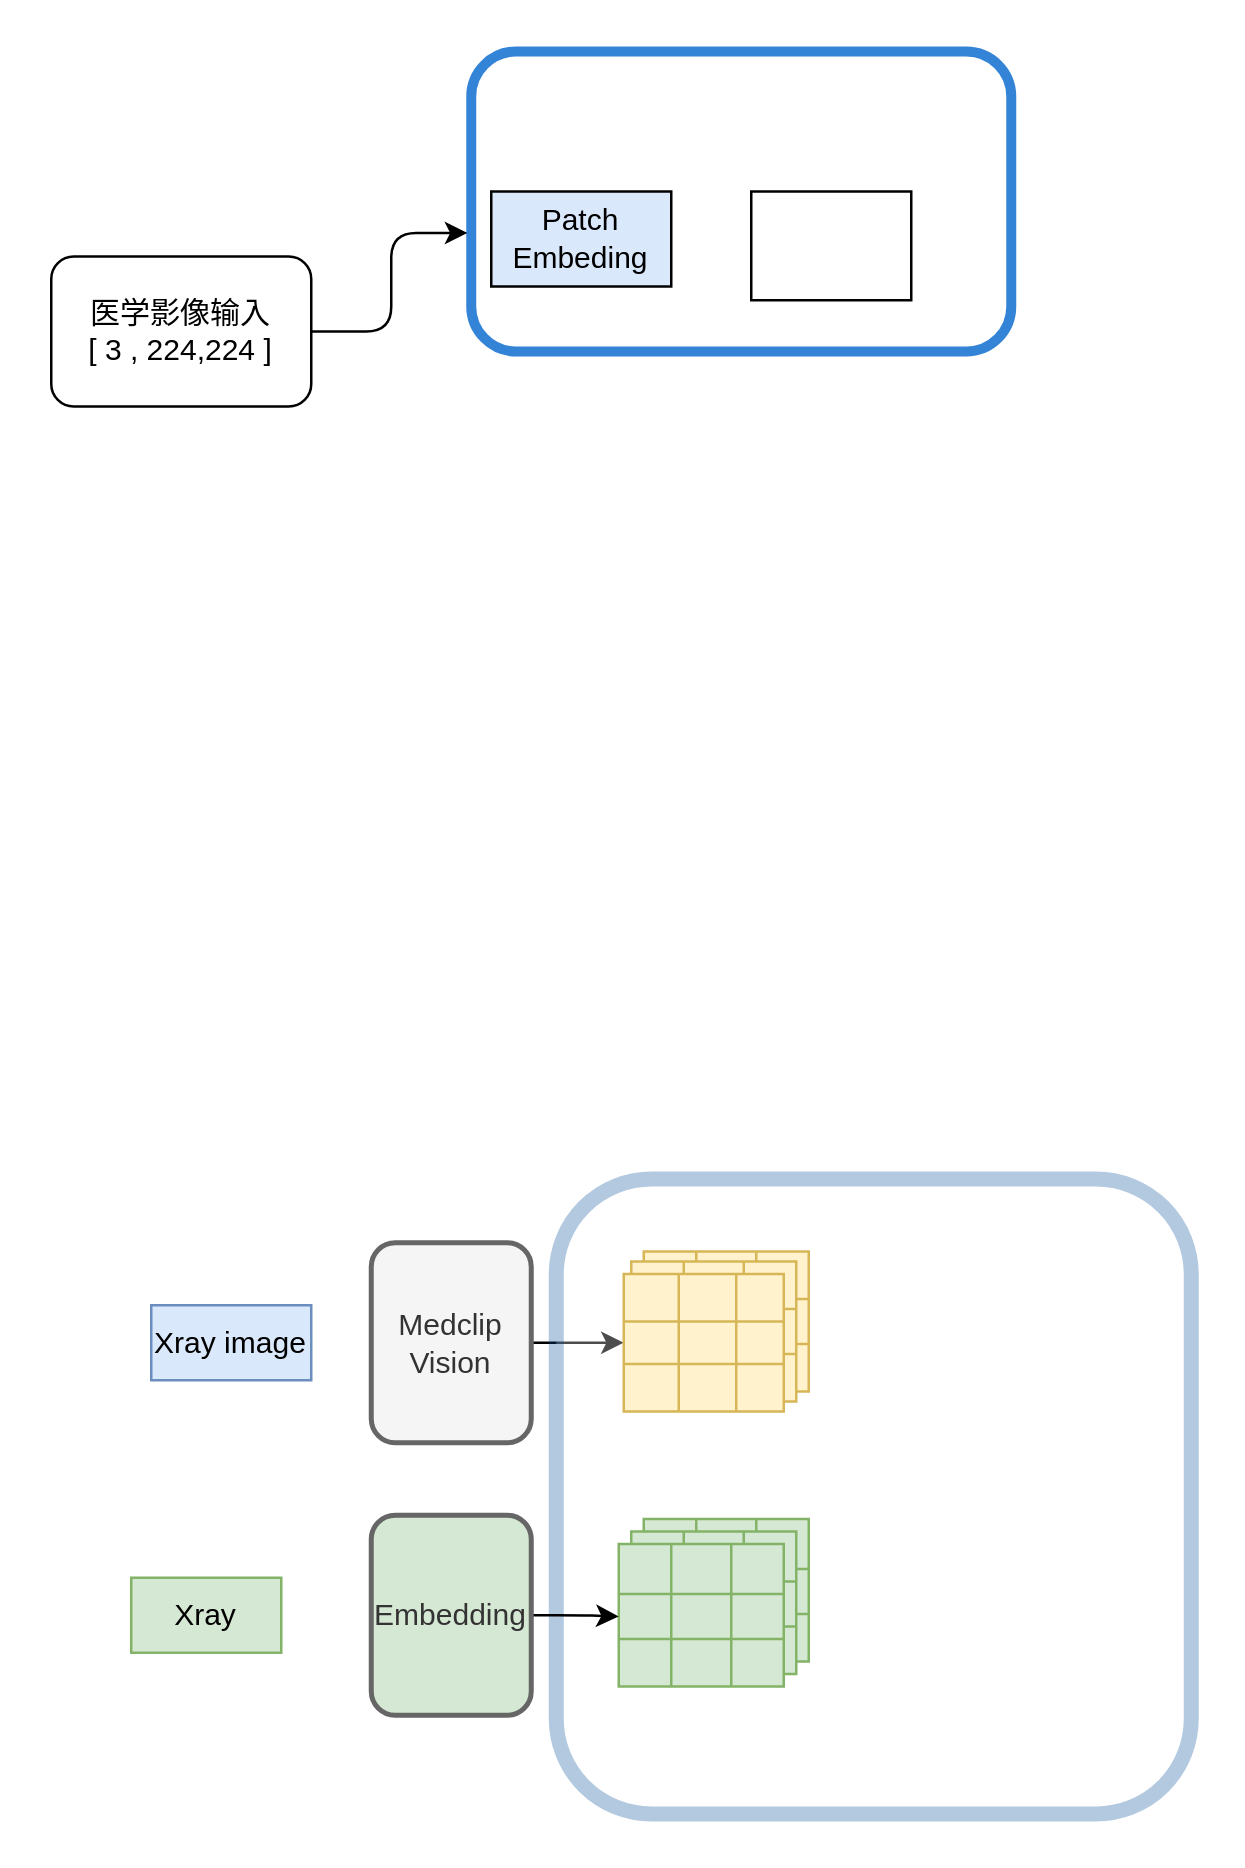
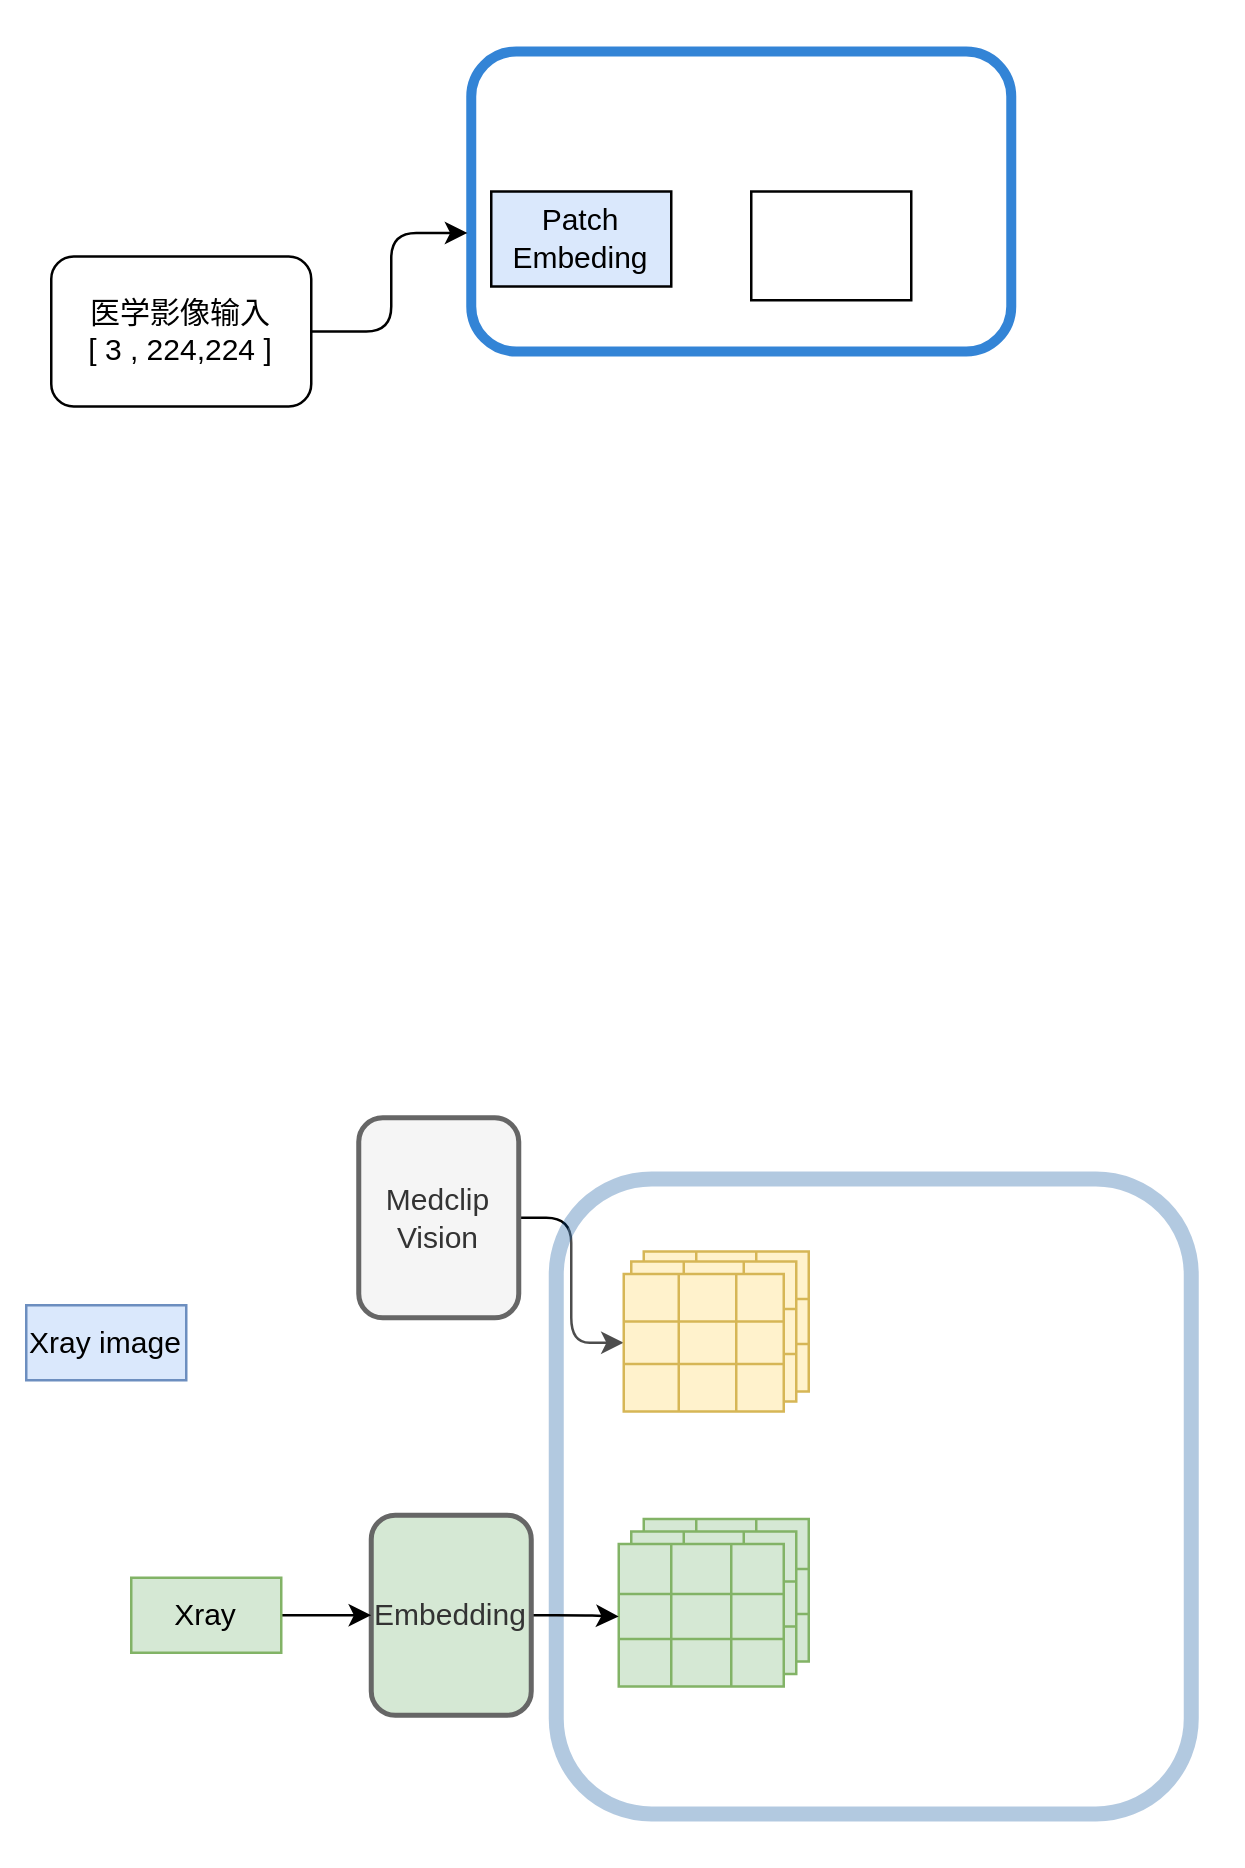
node "Xray image": moved (231, 1343) -> (106, 1343)
node "Medclip Vision": moved (451, 1343) -> (439, 1218)
edge "Xray" -> "Embedding": added
